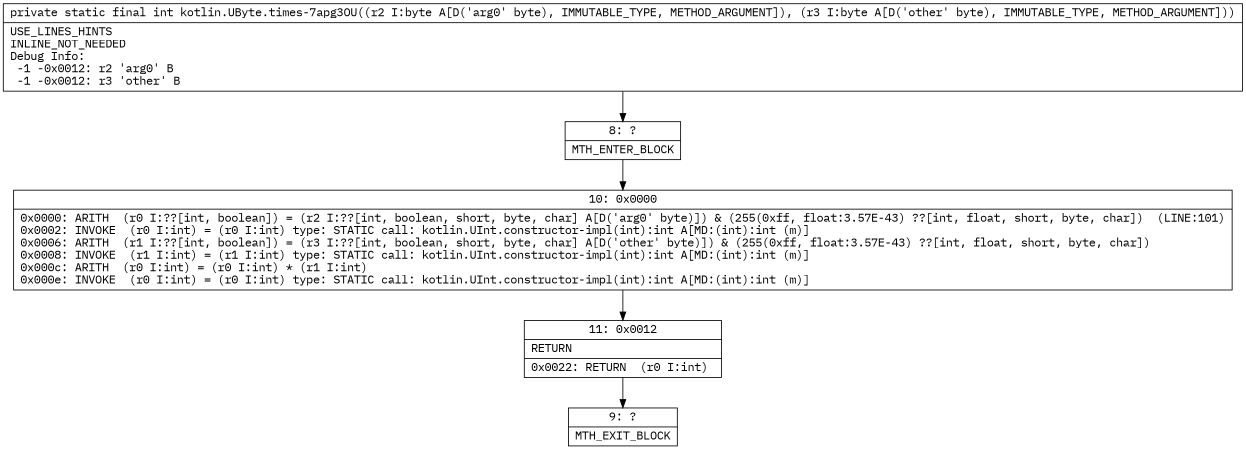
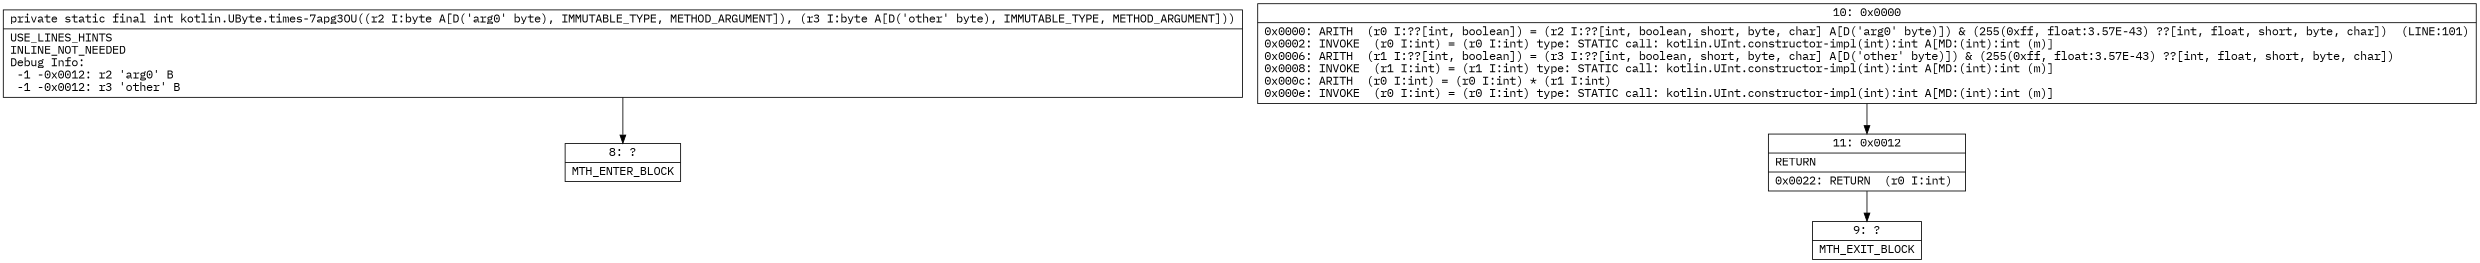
edge "8: ?" -> "10: 0x0000": removed
